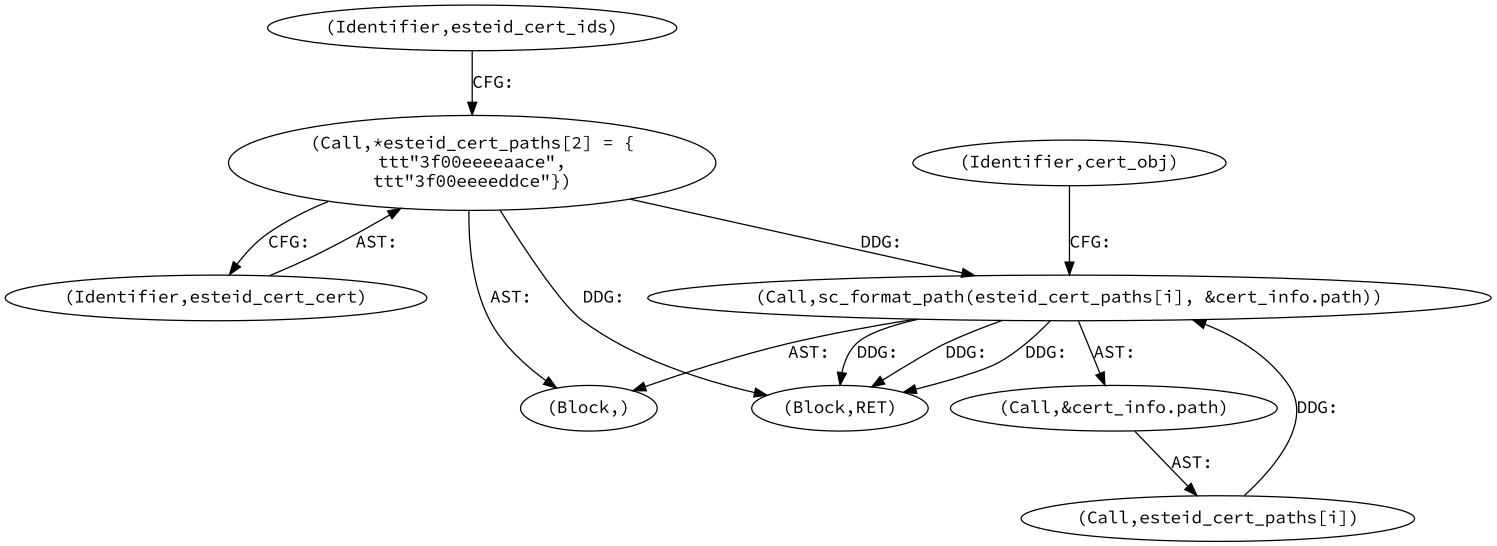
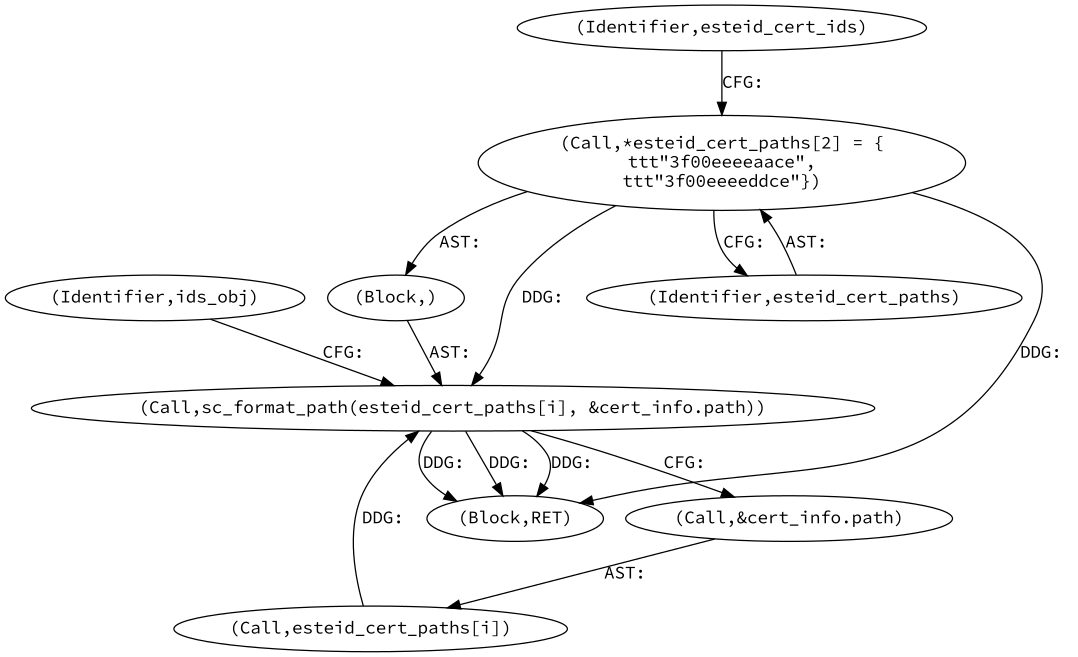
node "(Identifier,cert_obj)": label "(Identifier,cert_obj)" -> "(Identifier,ids_obj)"
node "(Identifier,esteid_cert_cert)": label "(Identifier,esteid_cert_cert)" -> "(Identifier,esteid_cert_paths)"
edge "(Call,sc_format_path(esteid_cert_paths[i], &cert_info.path))" -> "(Block,)": reversed
edge "(Call,sc_format_path(esteid_cert_paths[i], &cert_info.path))" -> "(Call,&cert_info.path)": label "AST: " -> "CFG: "
